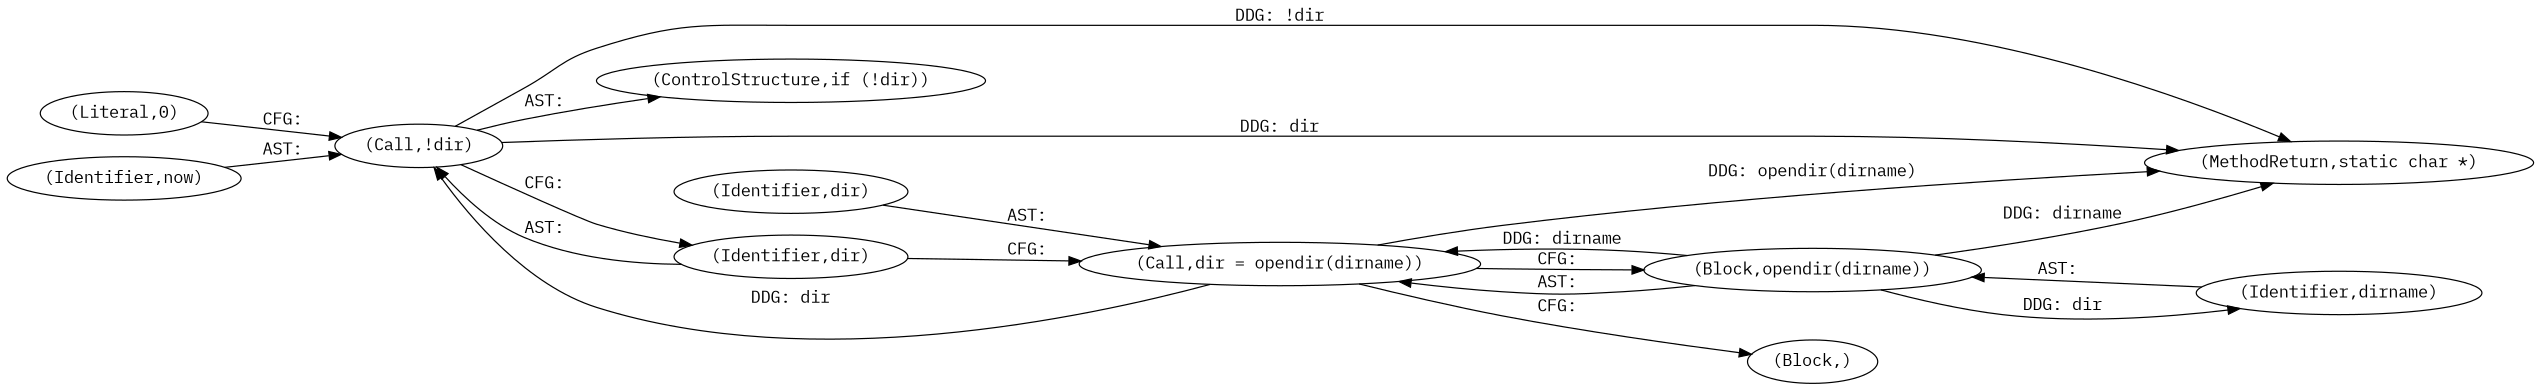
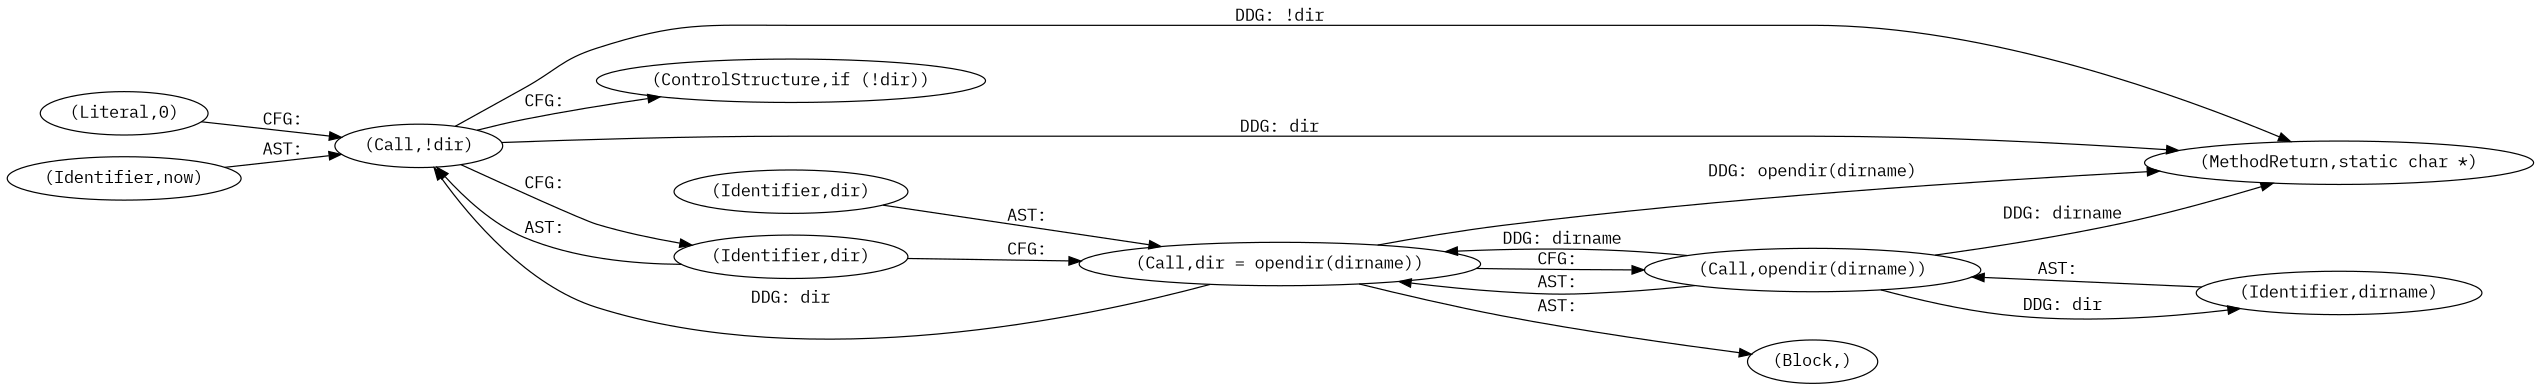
edge "(Call,!dir)" -> "(ControlStructure,if (!dir))": label "AST: " -> "CFG: "
node "(Block,opendir(dirname))": label "(Block,opendir(dirname))" -> "(Call,opendir(dirname))"
edge "(Call,dir = opendir(dirname))" -> "(Block,)": label "CFG: " -> "AST: "
